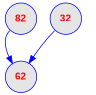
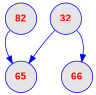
node "62": label "62" -> "65"
node "66": added
